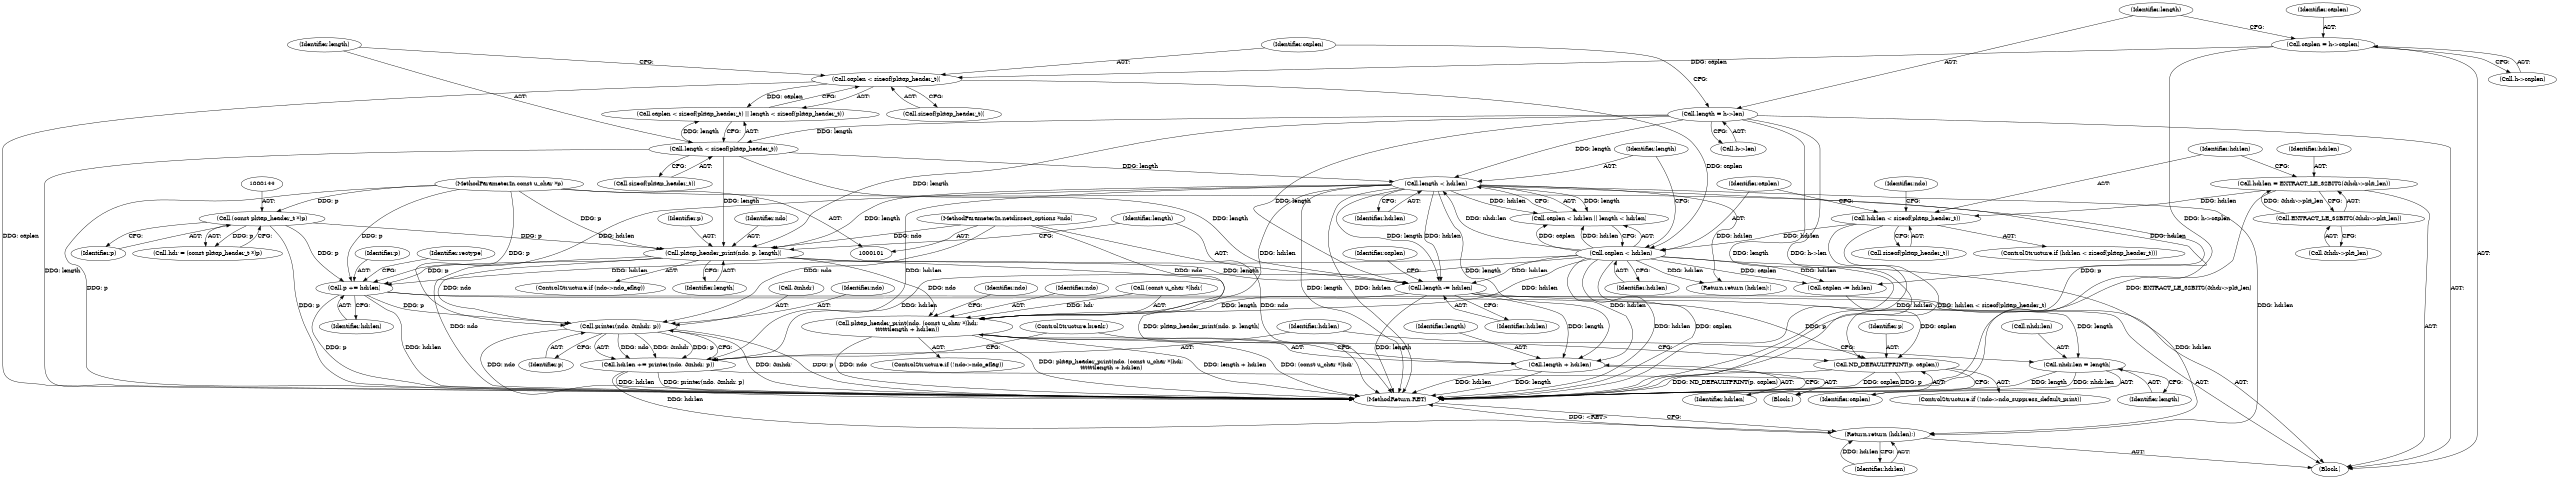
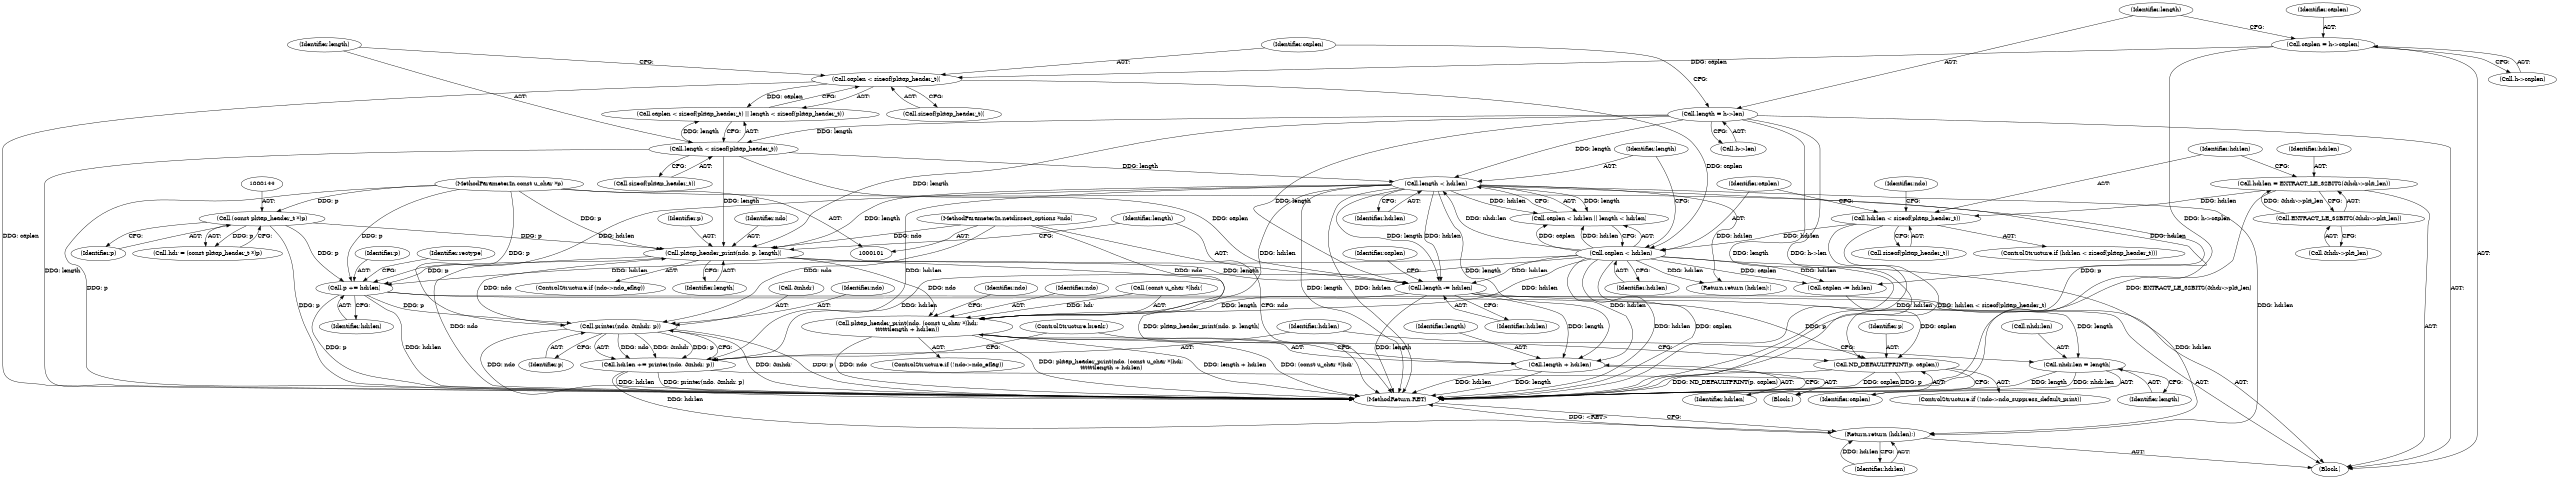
edge "(Call,length < sizeof(pktap_header_t))" -> "(Call,length -= hdrlen)": label "DDG: length" -> "DDG: caplen"
edge "(Call,pktap_header_print(ndo, p, length))" -> "(Call,printer(ndo, &nhdr, p))": reversed
edge "(MethodParameterIn,netdissect_options *ndo)" -> "(MethodReturn,RET)": label "DDG: ndo" -> "CFG: ndo"
